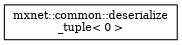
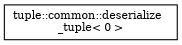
node "mxnet::common::deserialize _tuple< 0 >": label "mxnet::common::deserialize _tuple< 0 >" -> "tuple::common::deserialize _tuple< 0 >"
